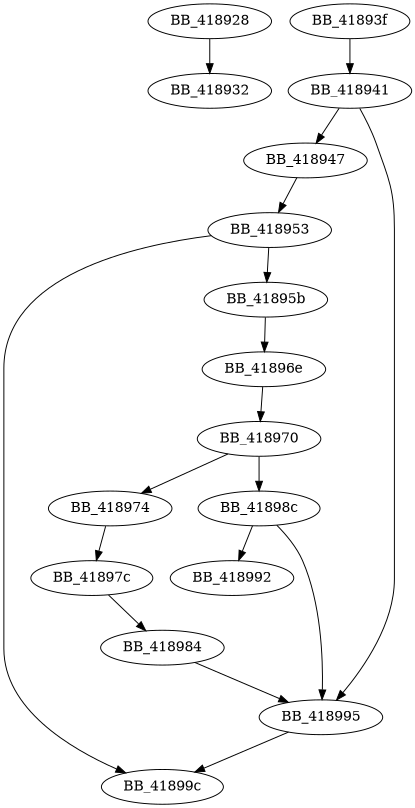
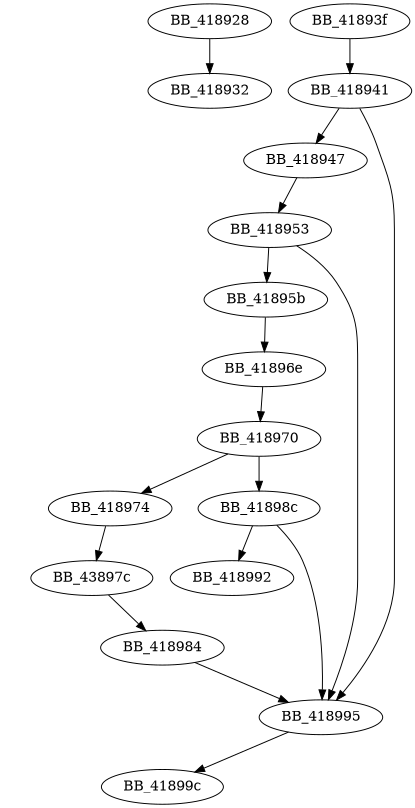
edge "BB_418953" -> "BB_41899c": now "BB_418953" -> "BB_418995"
node "BB_41897c": label "BB_41897c" -> "BB_43897c"
